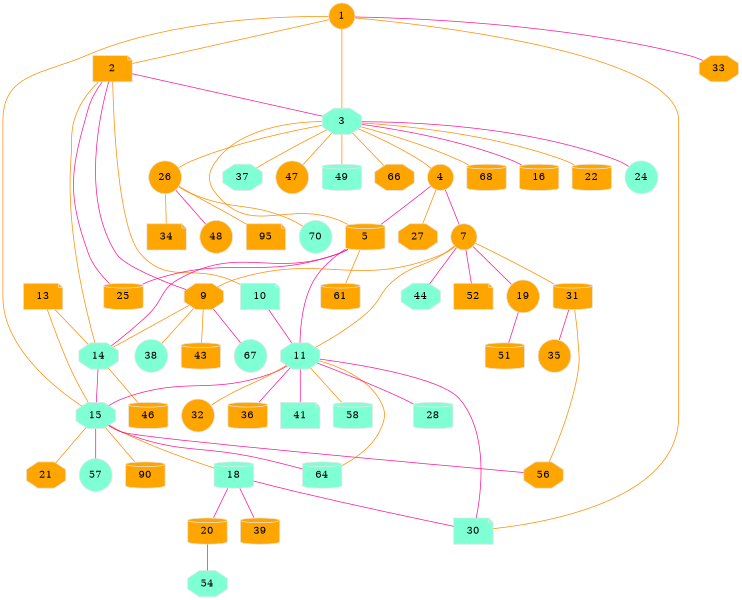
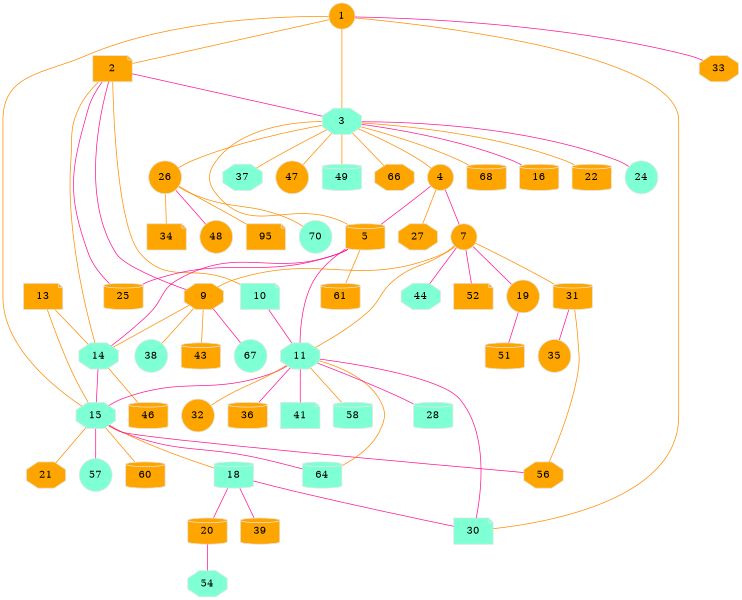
node "90": label "90" -> "60"
